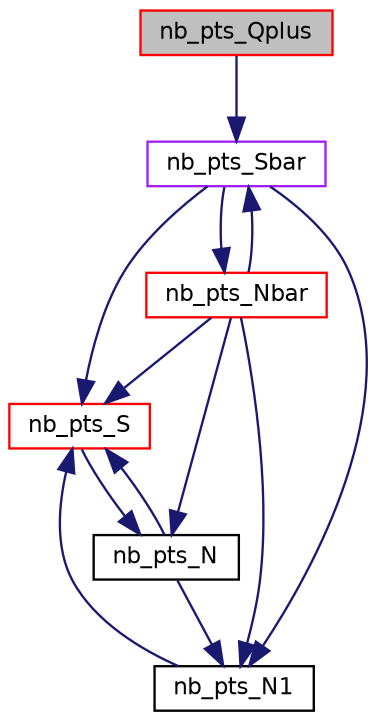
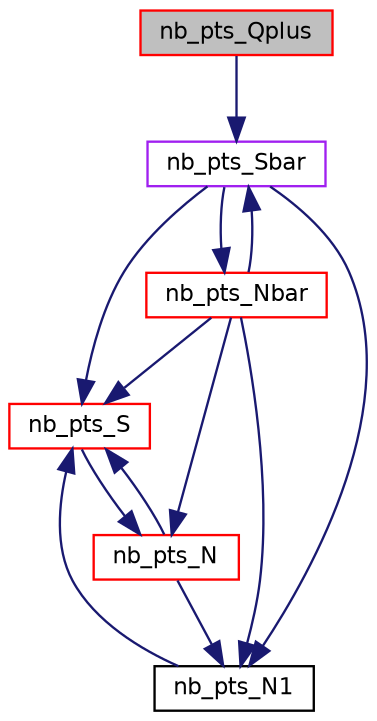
node "nb_pts_N": color black -> red
